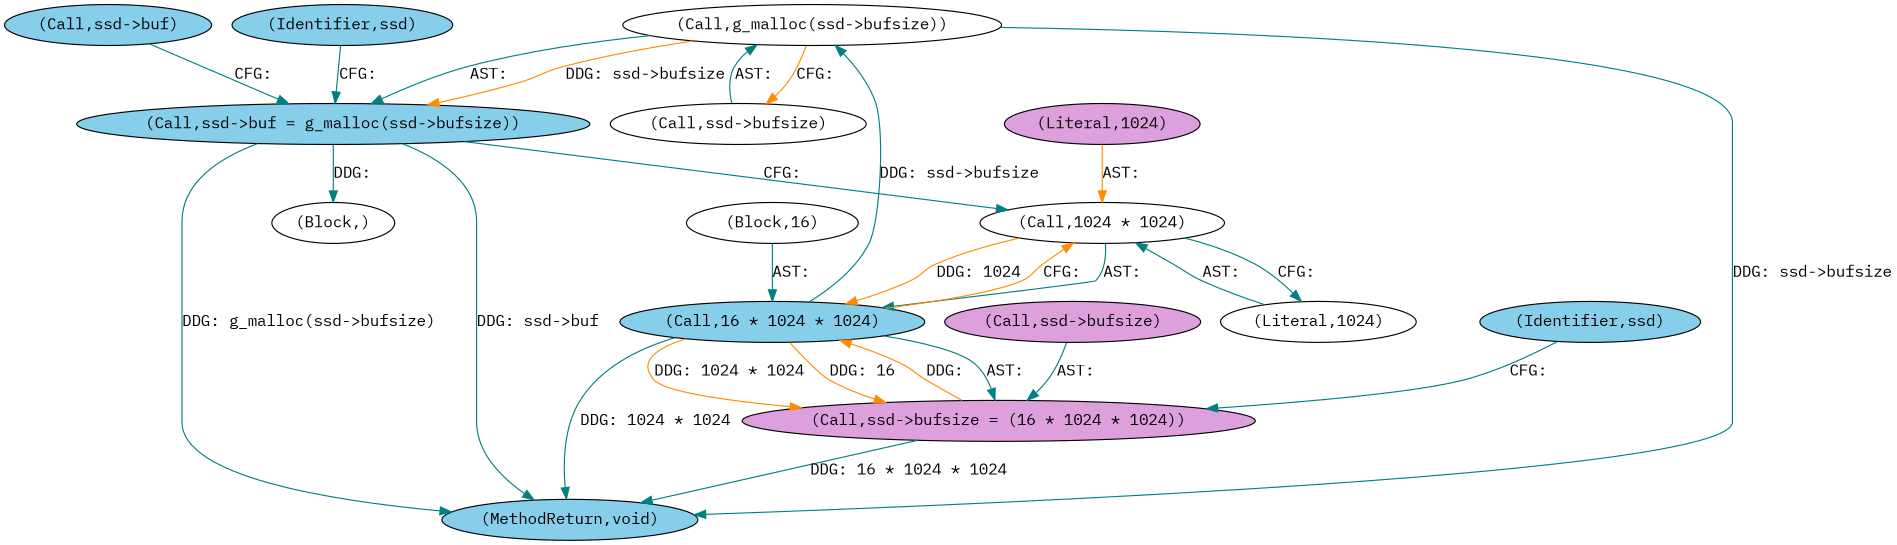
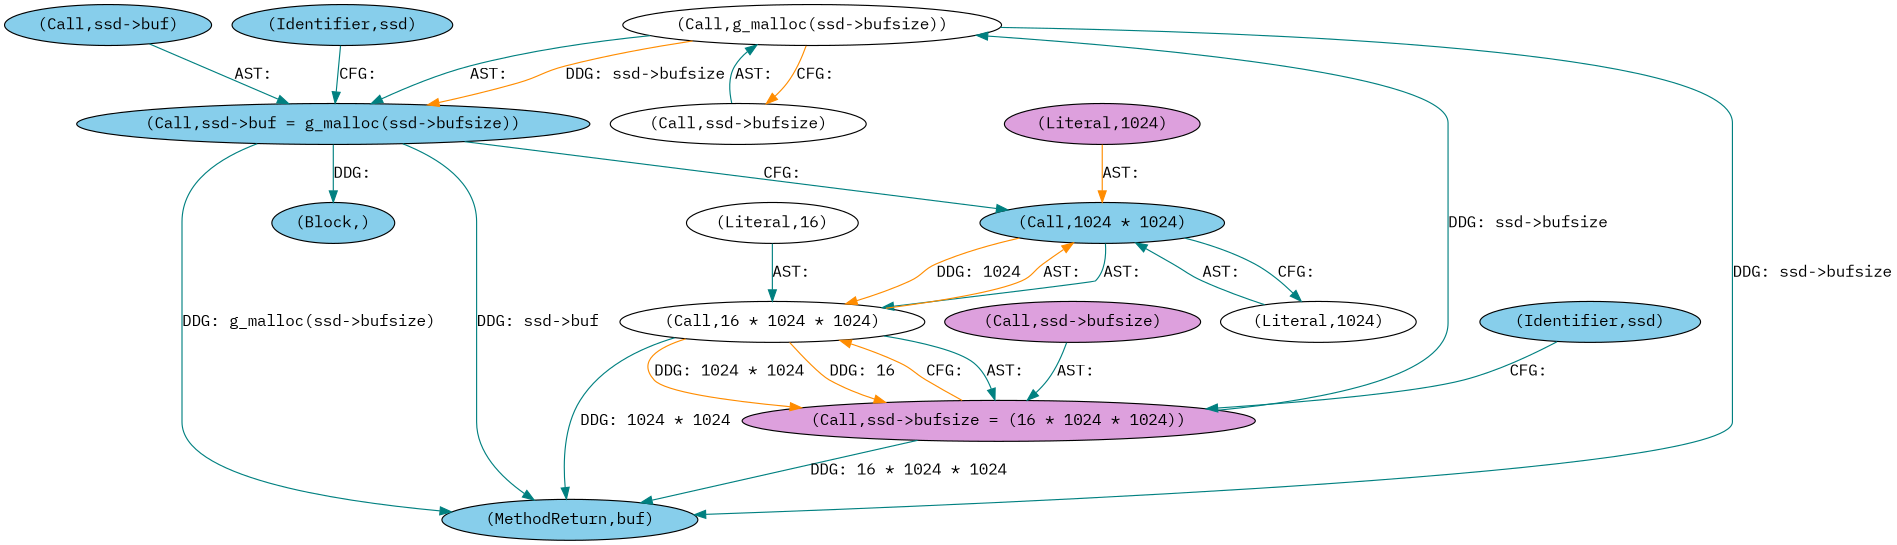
edge "(Call,ssd->buf)" -> "(Call,ssd->buf = g_malloc(ssd->bufsize))": label "CFG: " -> "AST: "
edge "(Call,16 * 1024 * 1024)" -> "(Call,g_malloc(ssd->bufsize))": now "(Call,ssd->bufsize = (16 * 1024 * 1024))" -> "(Call,g_malloc(ssd->bufsize))"
node "(Block,)": fillcolor white -> skyblue
node "(Block,16)": label "(Block,16)" -> "(Literal,16)"
node "(Call,1024 * 1024)": fillcolor white -> skyblue
edge "(Call,16 * 1024 * 1024)" -> "(Call,1024 * 1024)": label "CFG: " -> "AST: "
node "(Call,16 * 1024 * 1024)": fillcolor skyblue -> white
edge "(Call,ssd->bufsize = (16 * 1024 * 1024))" -> "(Call,16 * 1024 * 1024)": label "DDG: " -> "CFG: "
node "(MethodReturn,void)": label "(MethodReturn,void)" -> "(MethodReturn,buf)"
